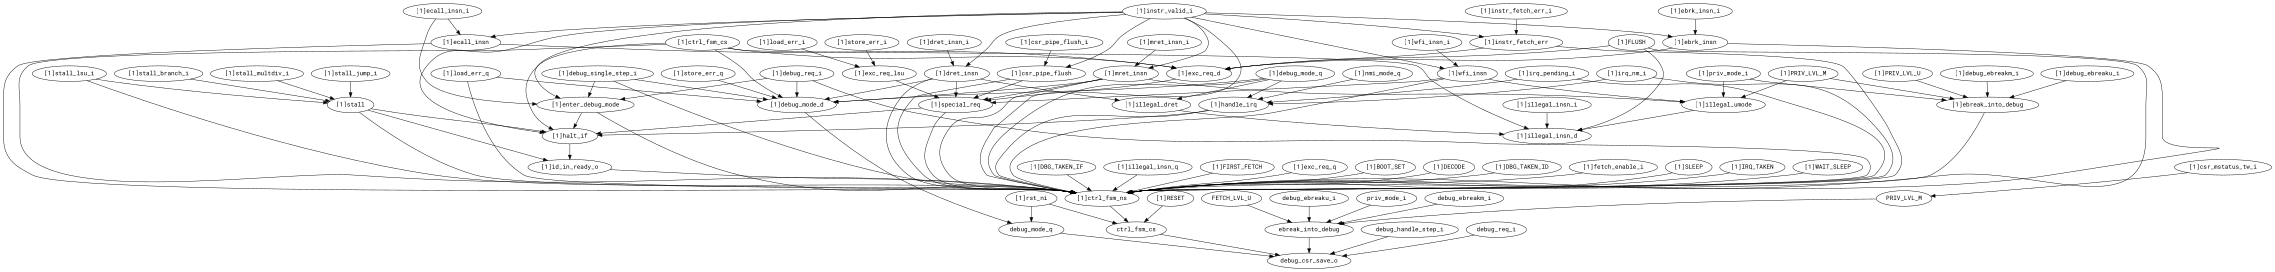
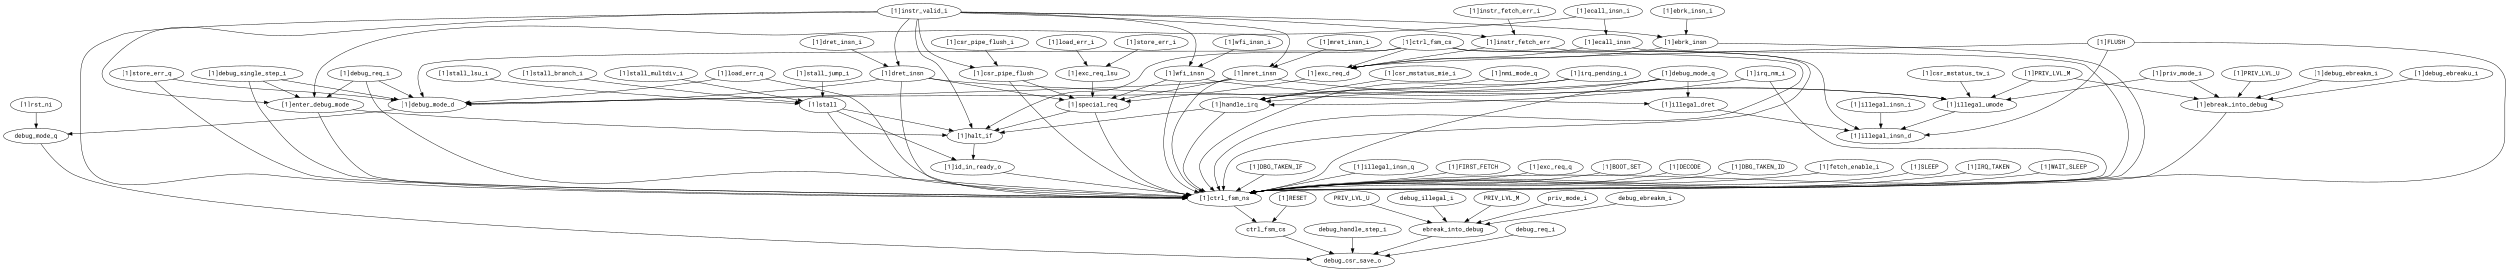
edge "[1]instr_valid_i" -> "[1]ecall_insn": removed
node "[1]csr_mstatus_mie_i": added
edge "[1]stall_lsu_i" -> "[1]ctrl_fsm_ns": now "[1]store_err_q" -> "[1]ctrl_fsm_ns"
edge "[1]csr_mstatus_tw_i" -> "PRIV_LVL_M": now "[1]csr_mstatus_tw_i" -> "[1]illegal_umode"
node "FETCH_LVL_U": label "FETCH_LVL_U" -> "PRIV_LVL_U"
node "debug_ebreaku_i": label "debug_ebreaku_i" -> "debug_illegal_i"
edge "[1]rst_ni" -> "ctrl_fsm_cs": removed
